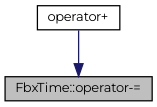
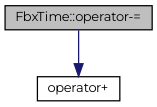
edge "operator+" -> "FbxTime::operator-=": reversed
